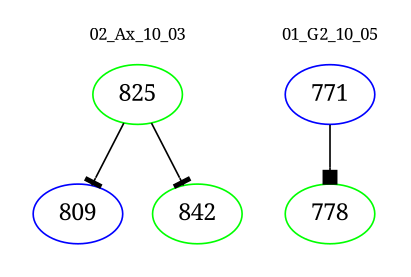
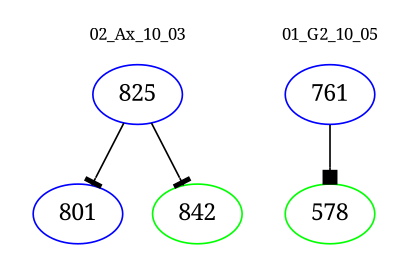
node "825": color green -> blue
node "771": label "771" -> "761"
node "809": label "809" -> "801"
node "778": label "778" -> "578"
